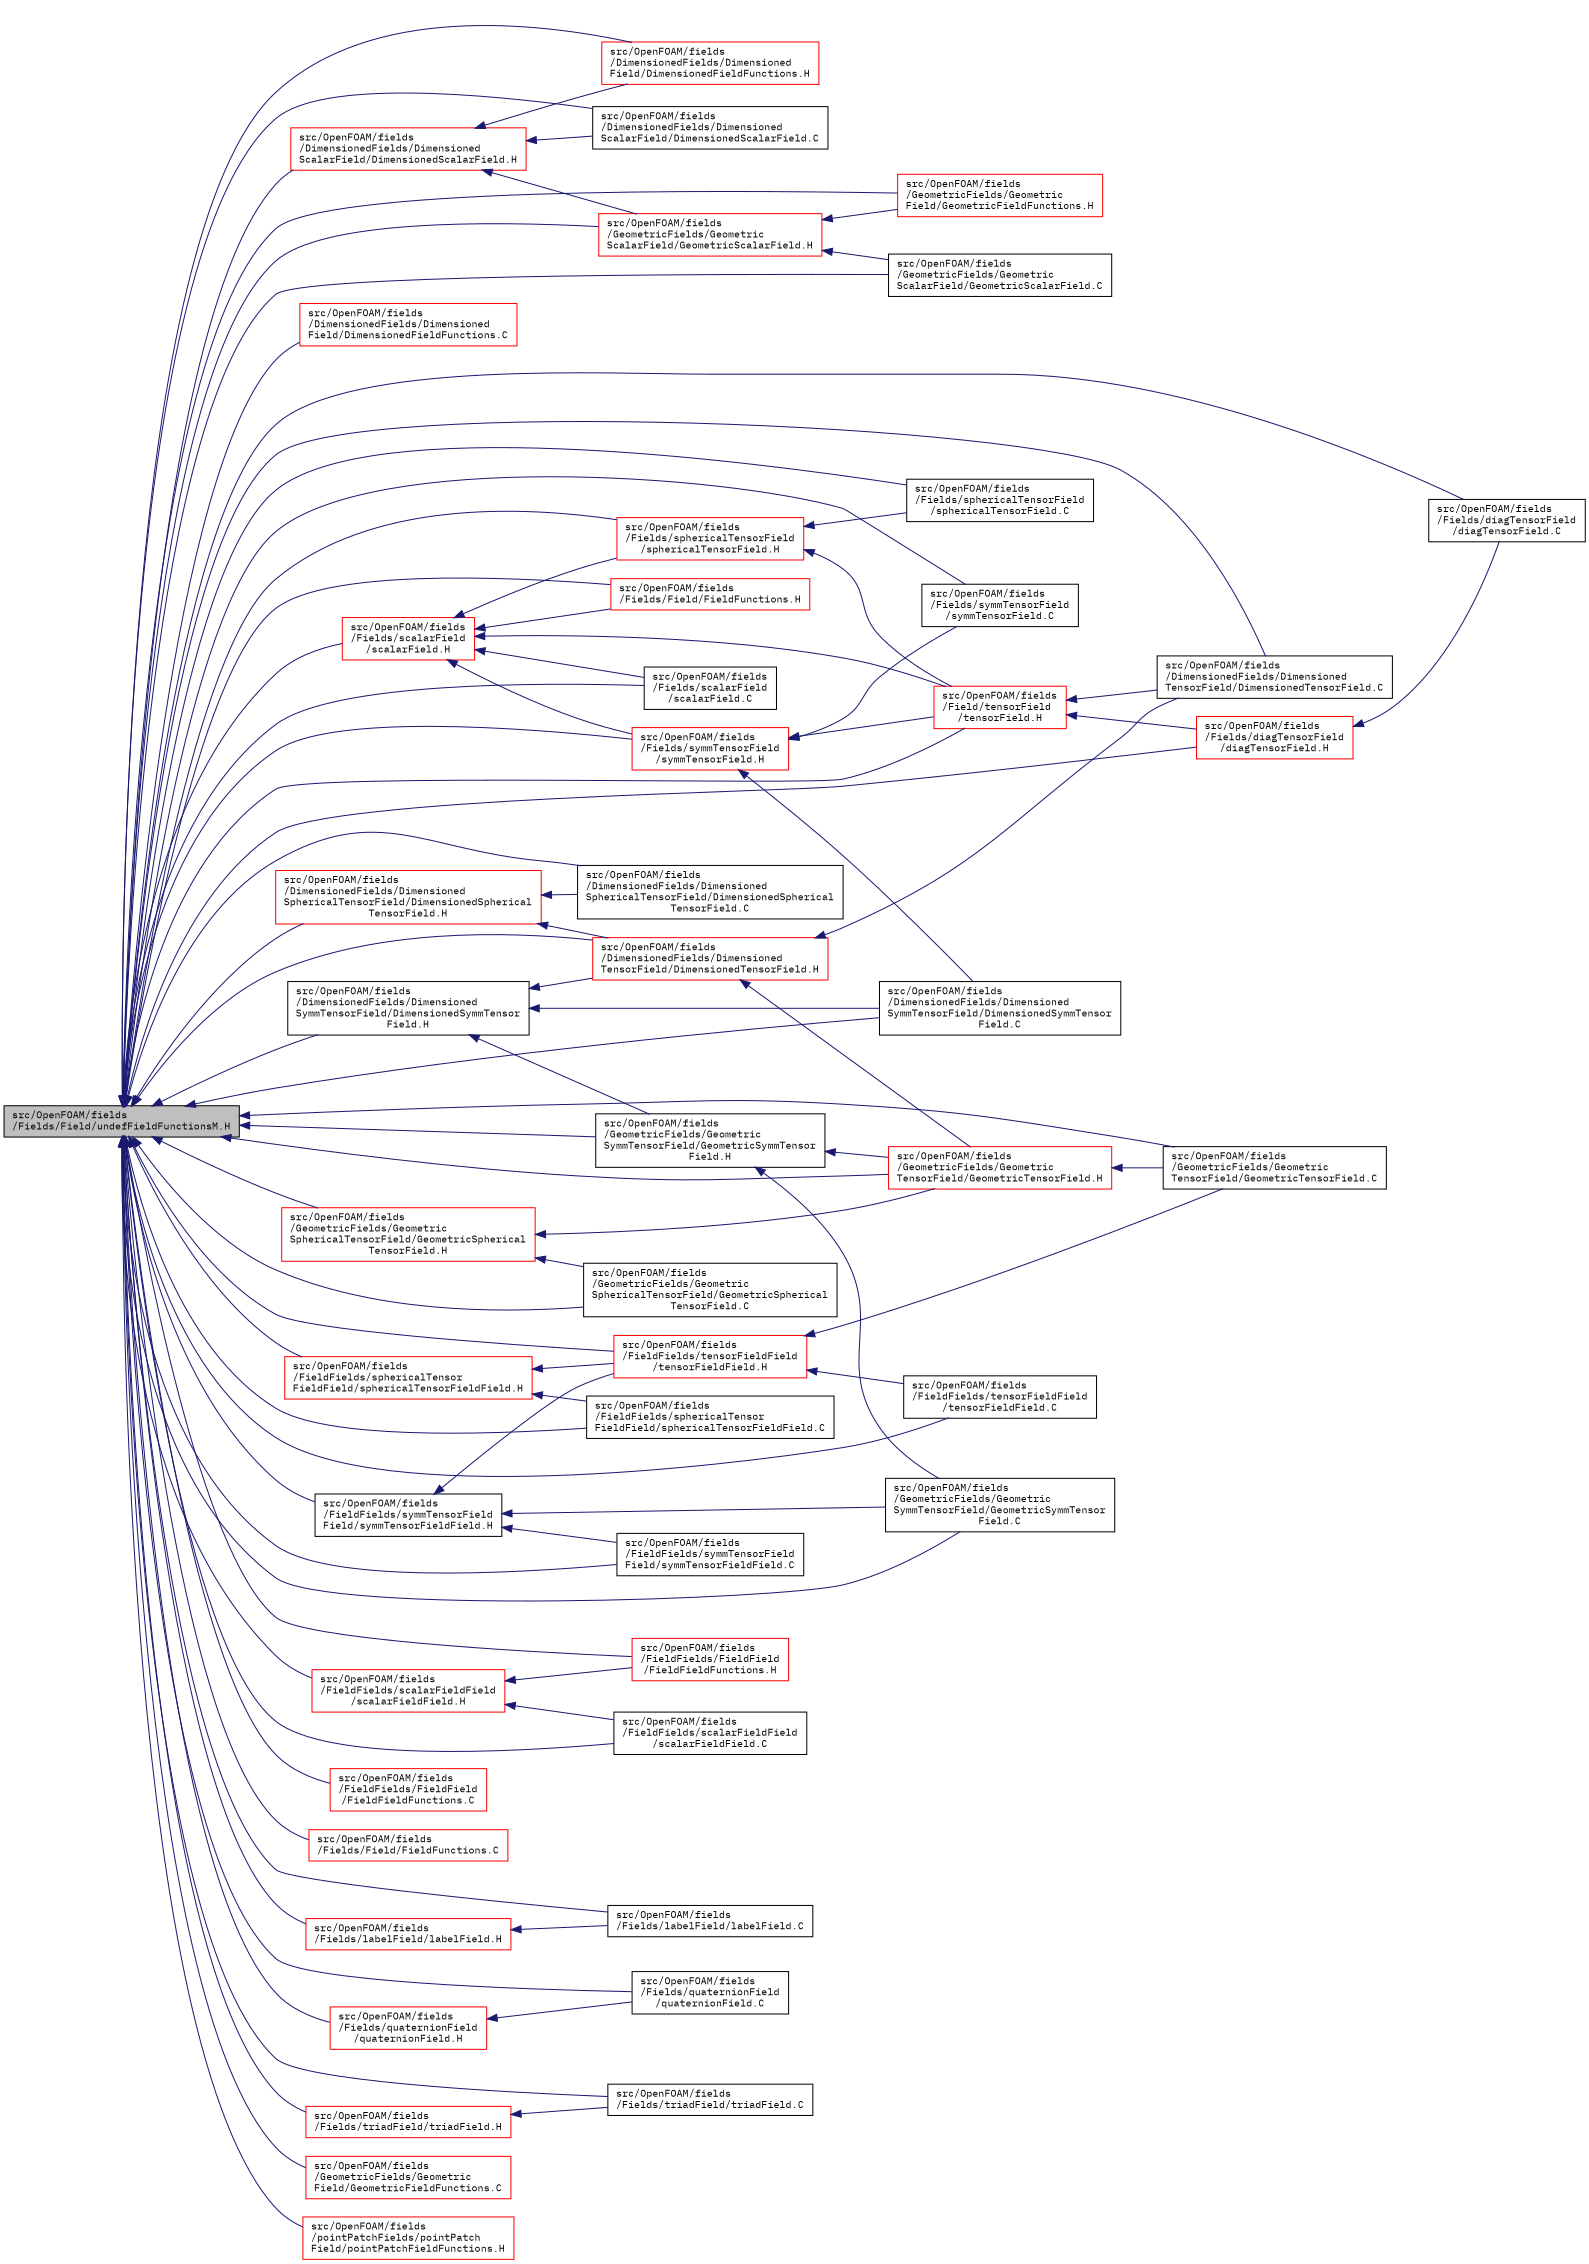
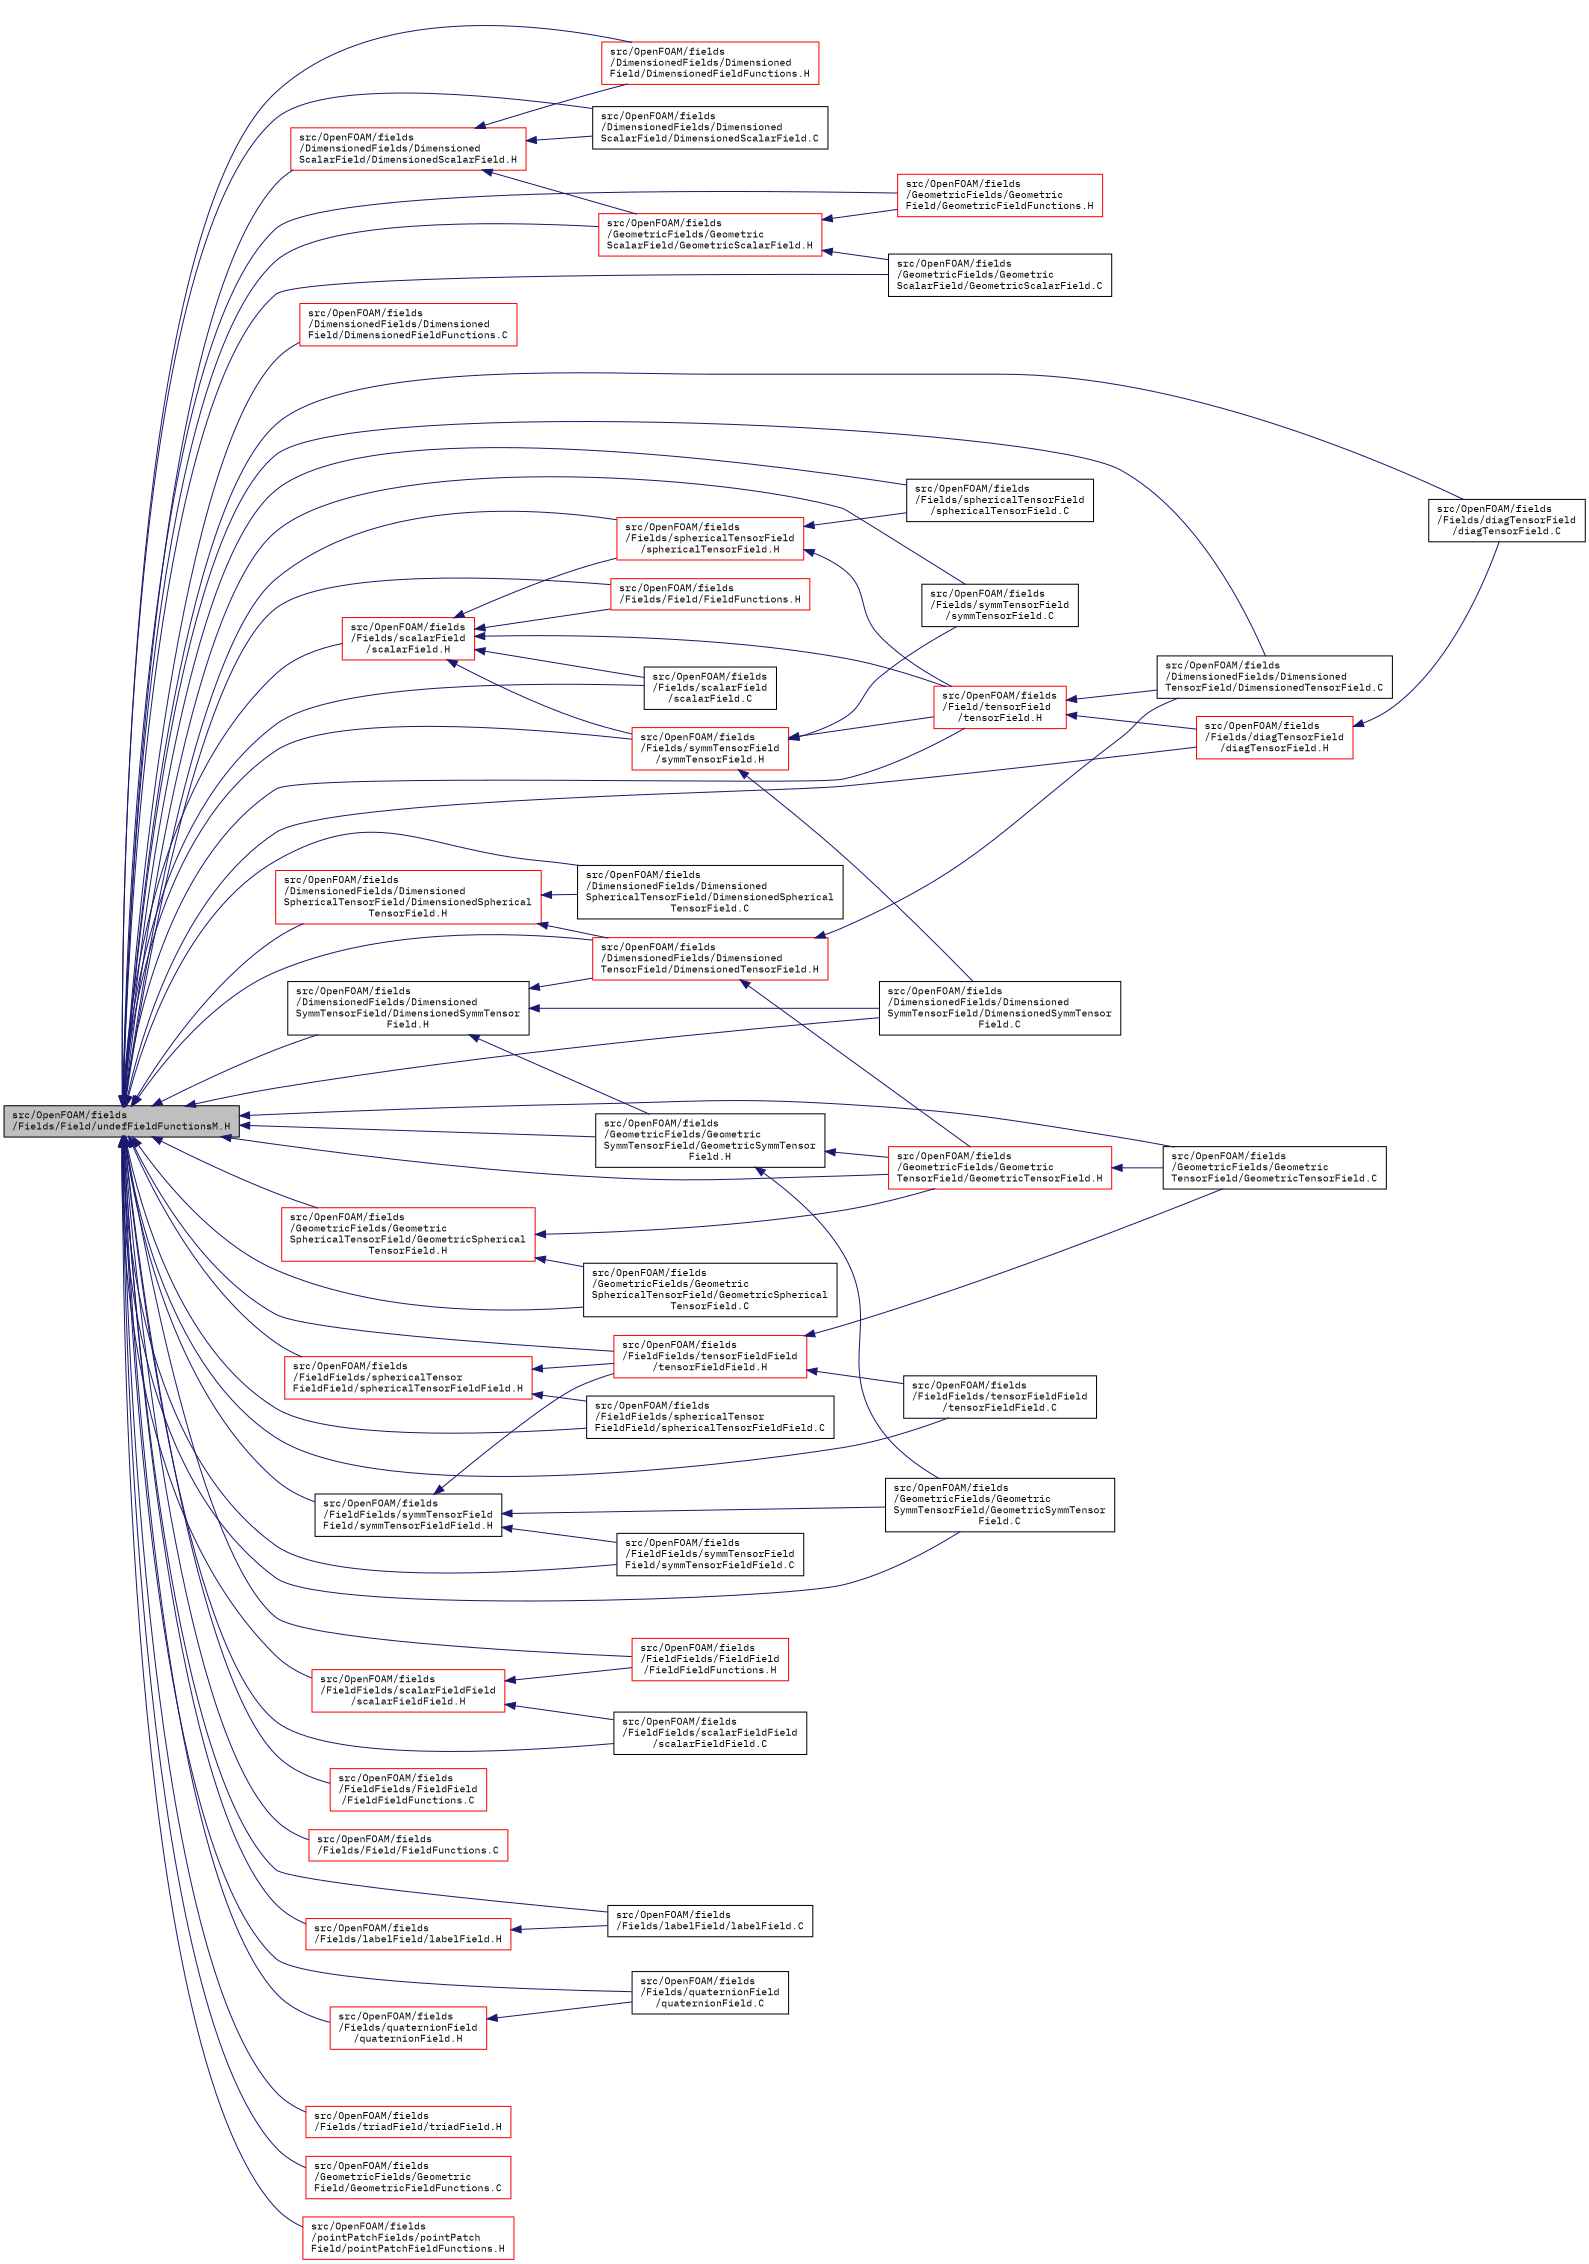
node "src/OpenFOAM/fields /Fields/triadField/triadField.C": removed
